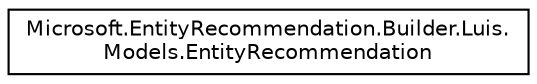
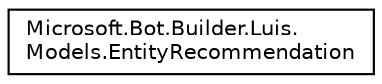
node "Microsoft.EntityRecommendation.Builder.Luis. Models.EntityRecommendation": label "Microsoft.EntityRecommendation.Builder.Luis. Models.EntityRecommendation" -> "Microsoft.Bot.Builder.Luis. Models.EntityRecommendation"
